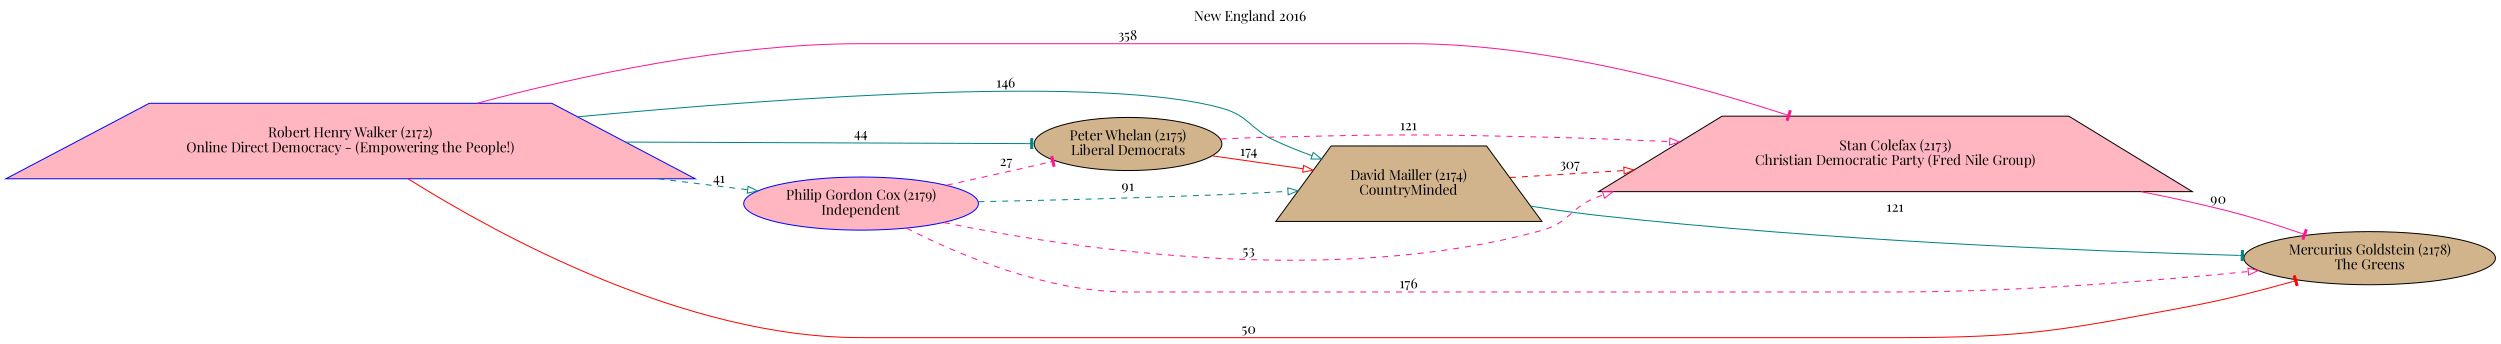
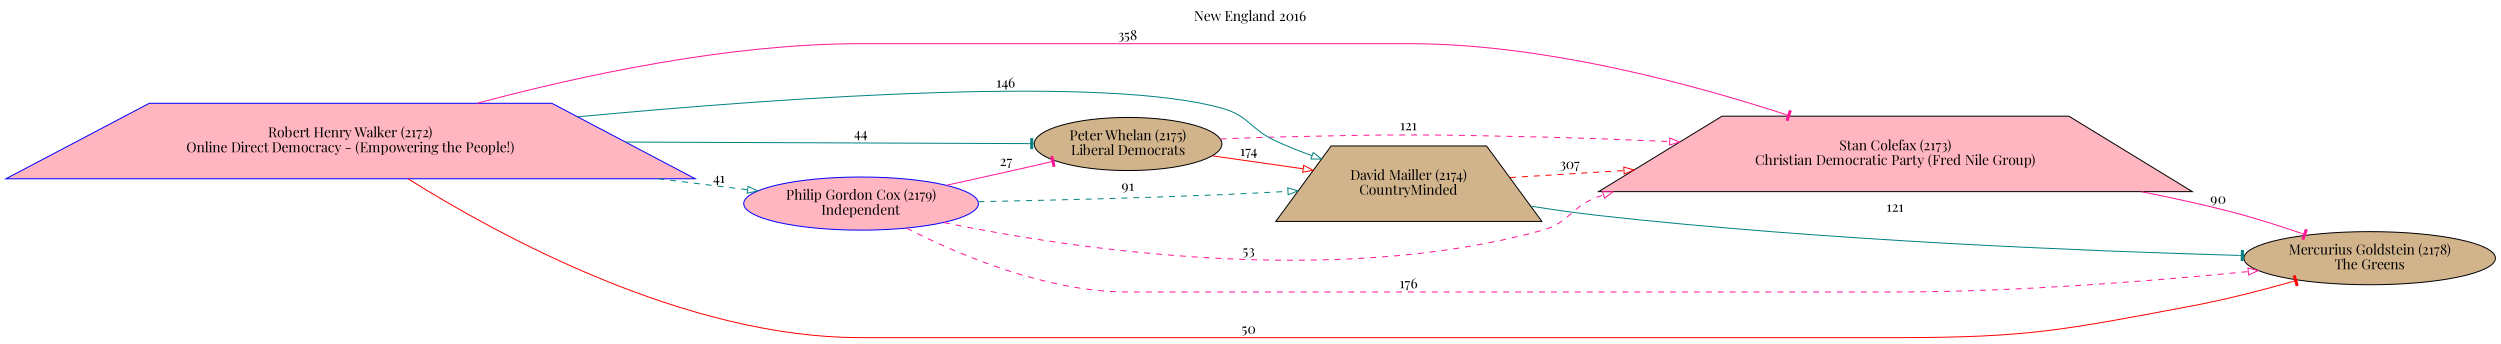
edge "Philip Gordon Cox (2179) Independent" -> "Peter Whelan (2175) Liberal Democrats": style dashed -> solid
